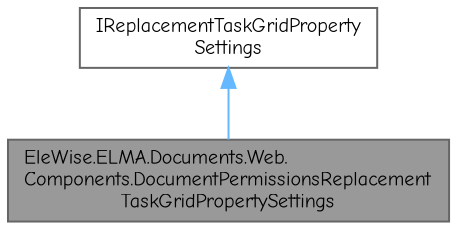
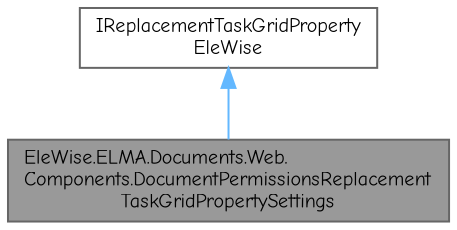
node "IReplacementTaskGridProperty Settings": label "IReplacementTaskGridProperty Settings" -> "IReplacementTaskGridProperty EleWise"
